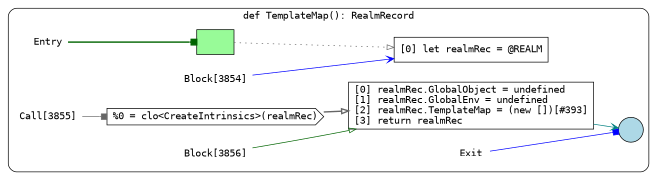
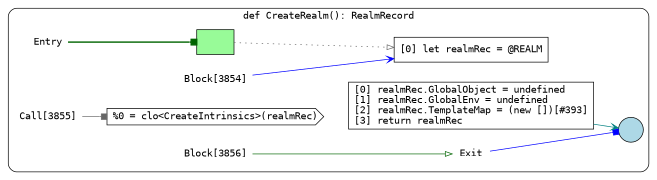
cluster "def TemplateMap(): RealmRecord": label "def TemplateMap(): RealmRecord" -> "def CreateRealm(): RealmRecord"
edge "%0 = clo<CreateIntrinsics>(realmRec)" -> "[0] realmRec.GlobalObject = undefined": removed
edge "Block[3856]" -> "[0] realmRec.GlobalObject = undefined": now "Block[3856]" -> "Exit"
